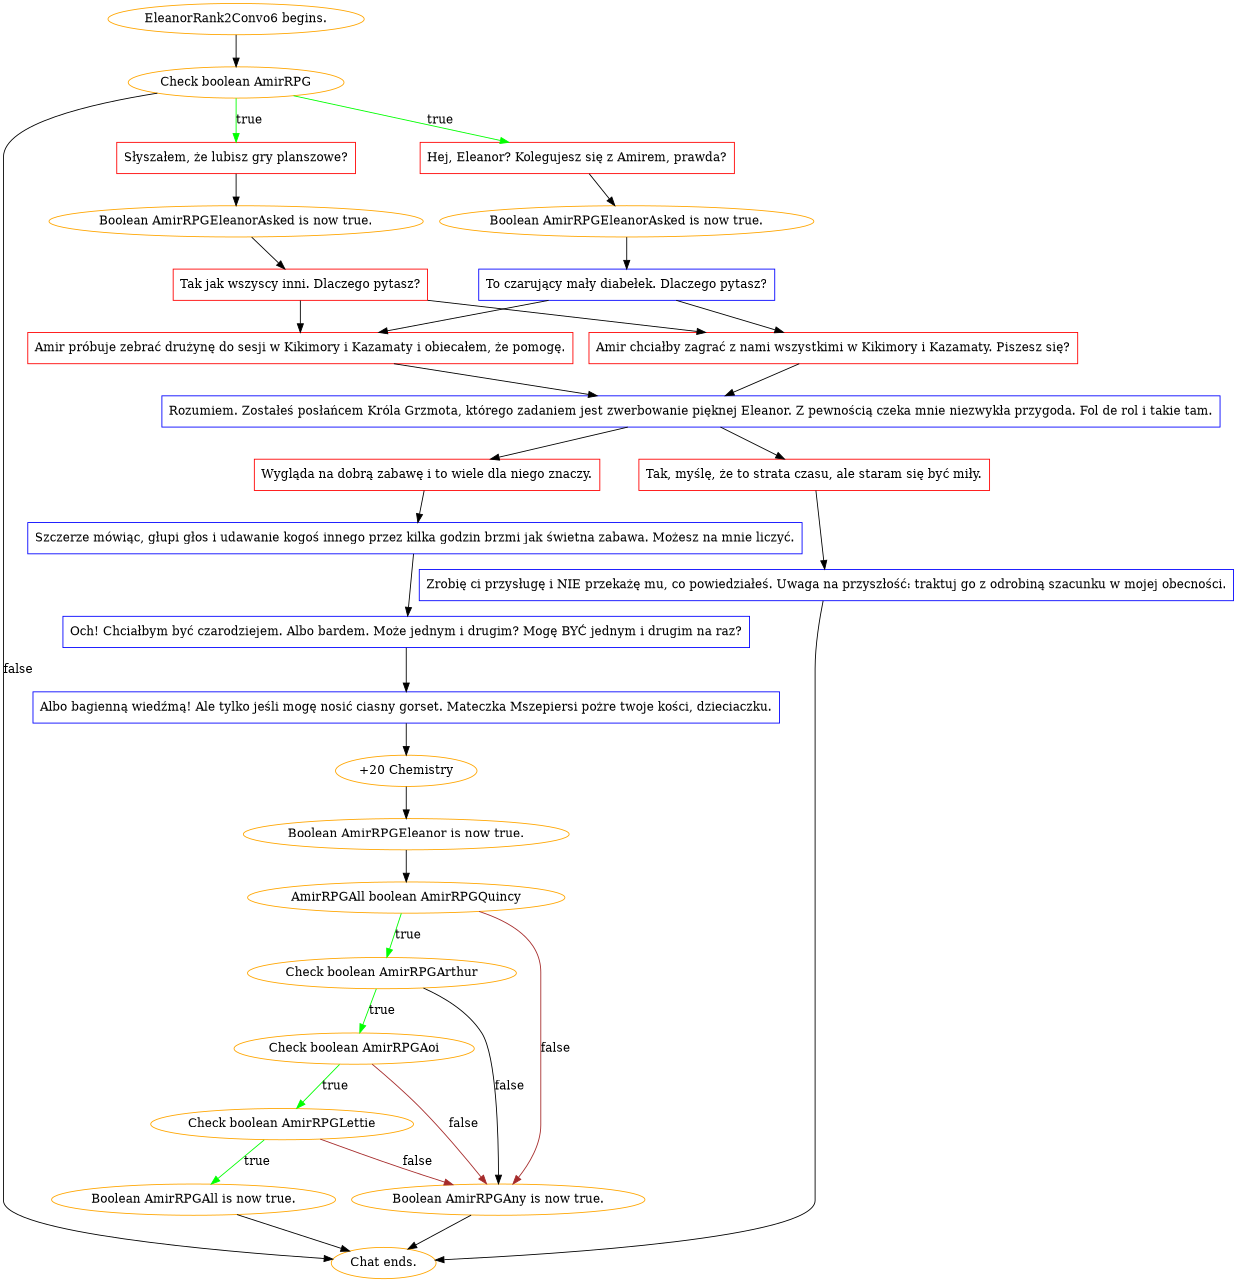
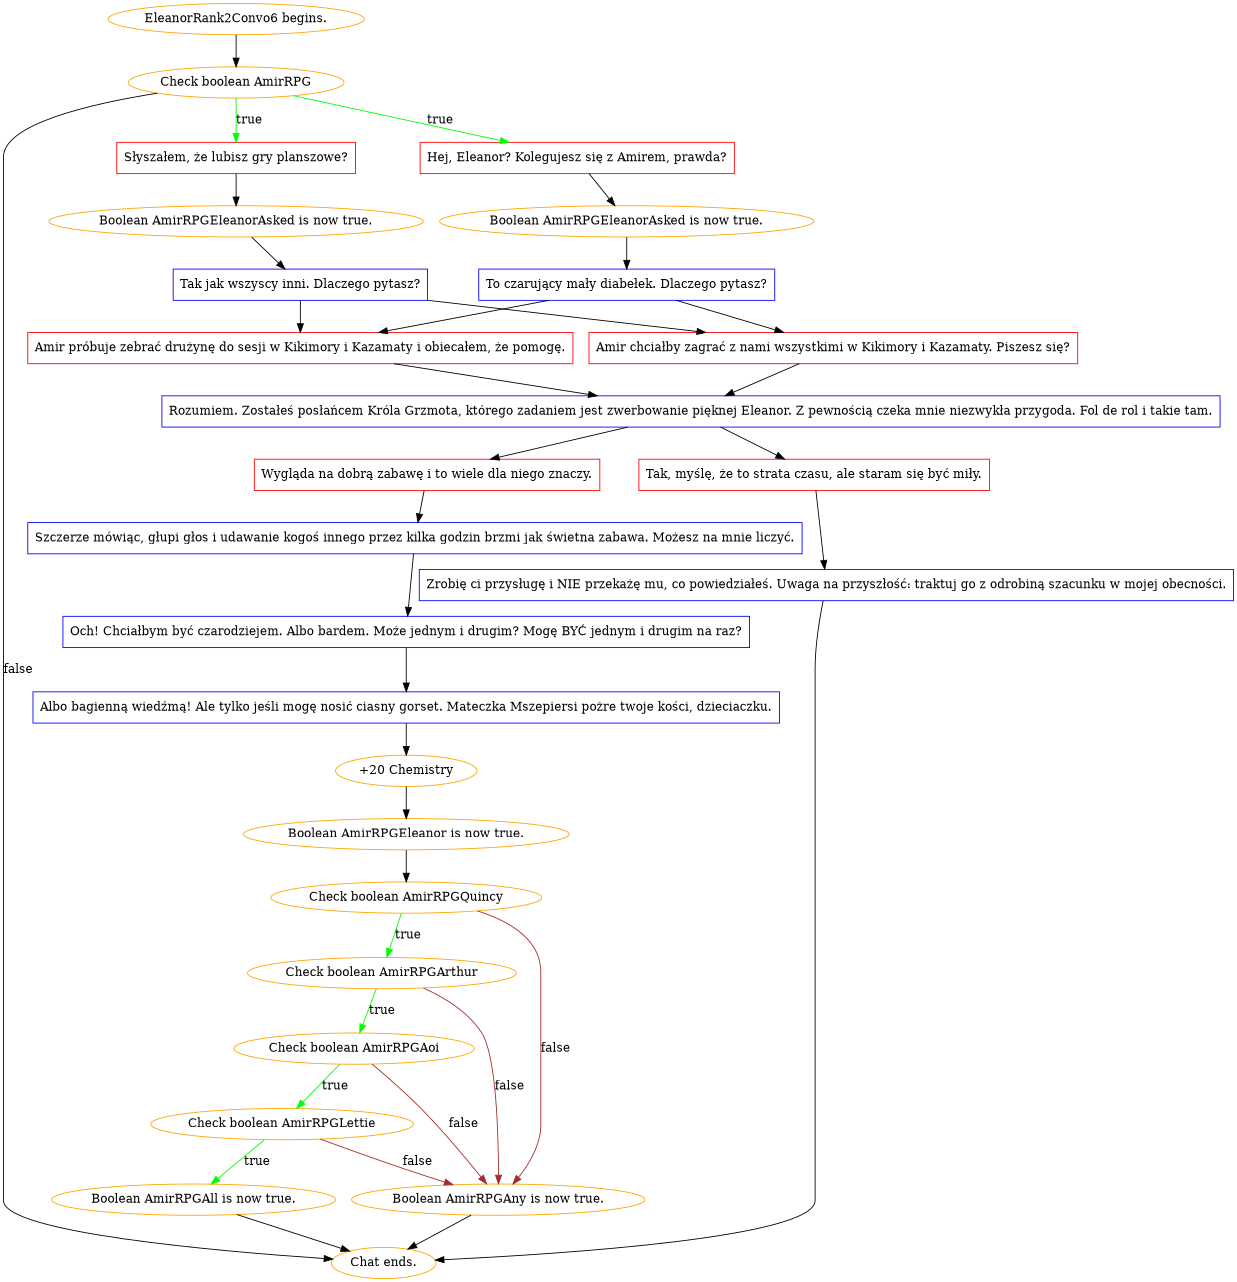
node "Tak jak wszyscy inni. Dlaczego pytasz?": color red -> blue
node "AmirRPGAll boolean AmirRPGQuincy": label "AmirRPGAll boolean AmirRPGQuincy" -> "Check boolean AmirRPGQuincy"
edge "Check boolean AmirRPGArthur" -> "Boolean AmirRPGAny is now true.": color black -> brown
